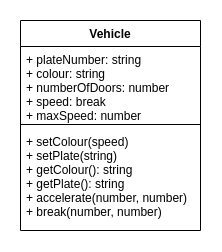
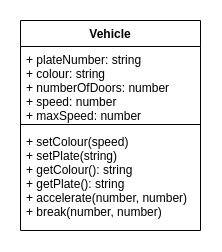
node "+ plateNumber: string + colour: string + numberOfDoors: number + speed: break + maxSpeed: number": label "+ plateNumber: string + colour: string + numberOfDoors: number + speed: break + maxSpeed: number" -> "+ plateNumber: string + colour: string + numberOfDoors: number + speed: number + maxSpeed: number"
